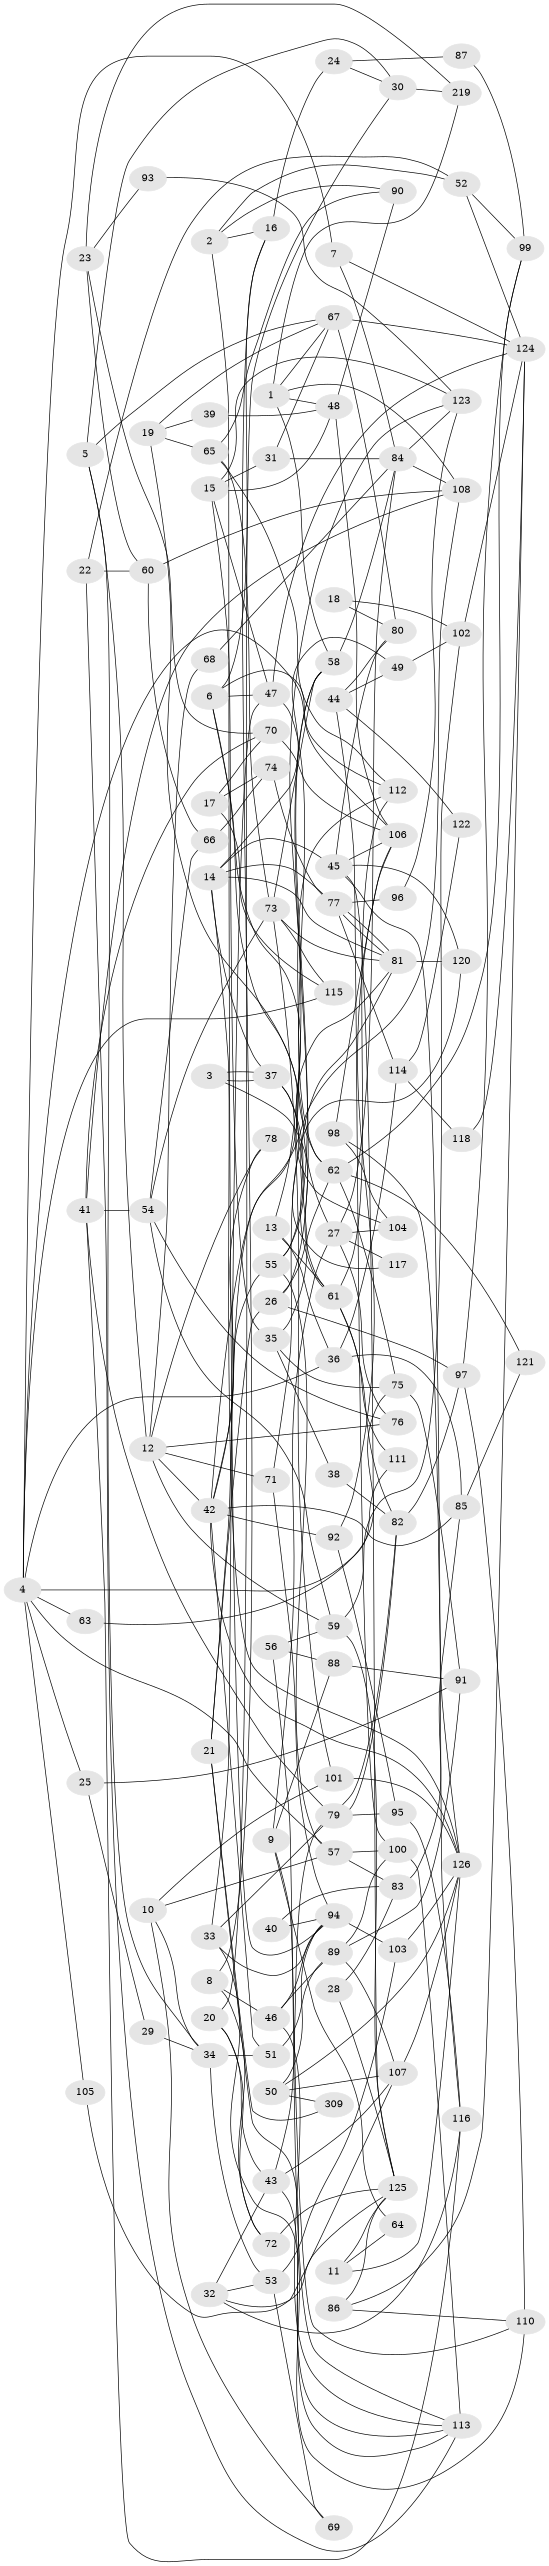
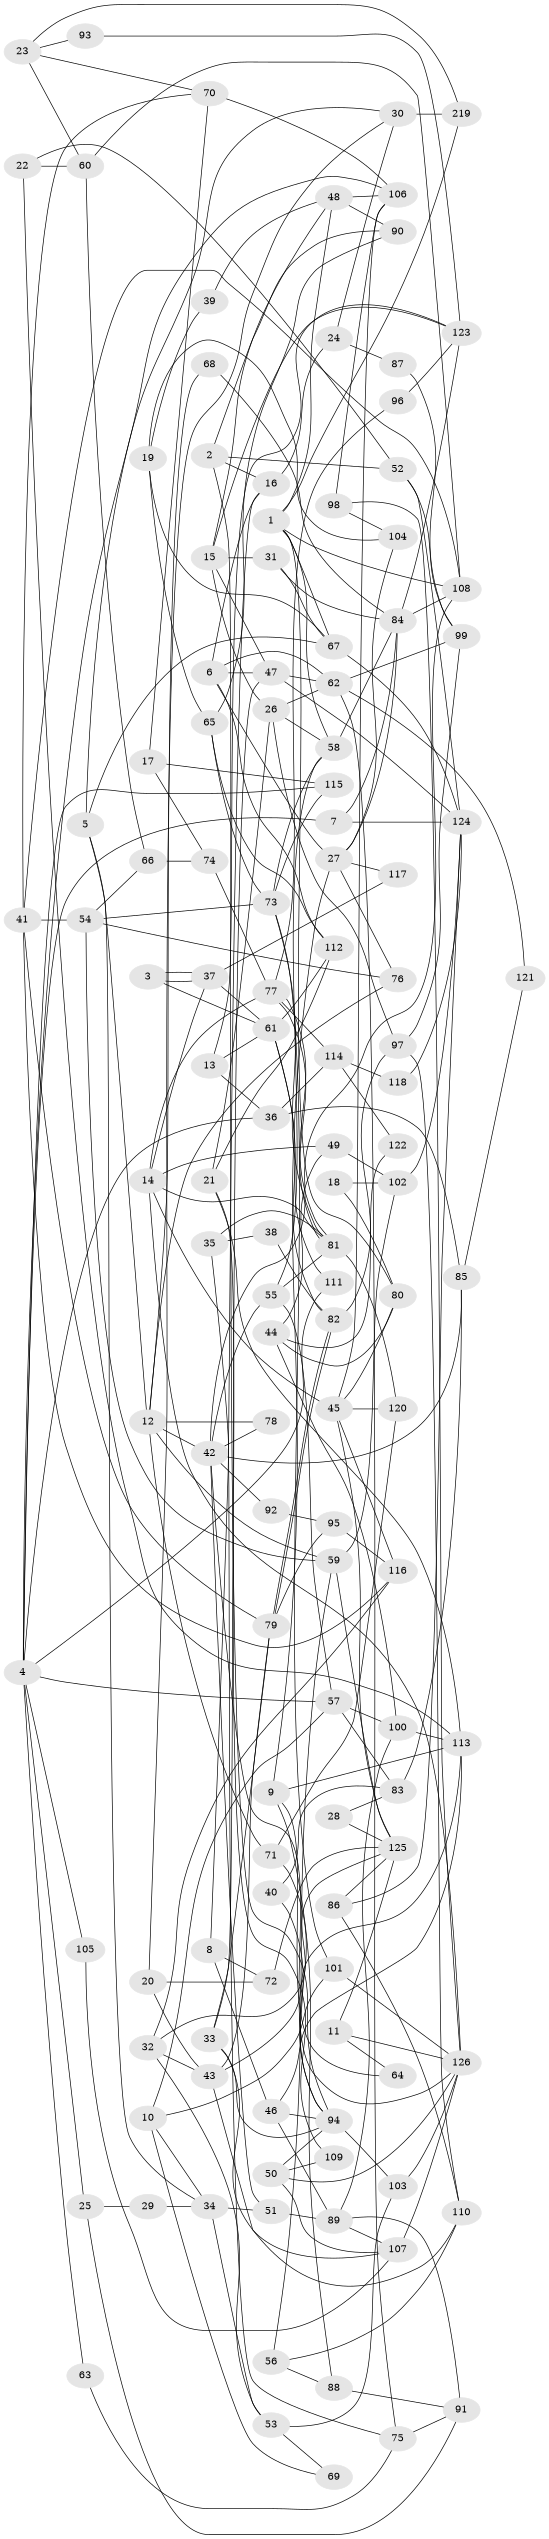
edge "67" -- "80": now "1" -- "80"
edge "15" -- "35": now "15" -- "26"
edge "106" -- "92": removed
node "309": label "309" -> "109"
